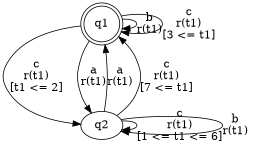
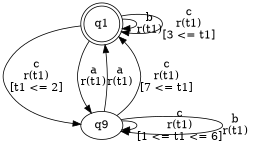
node "q2": label "q2" -> "q9"
